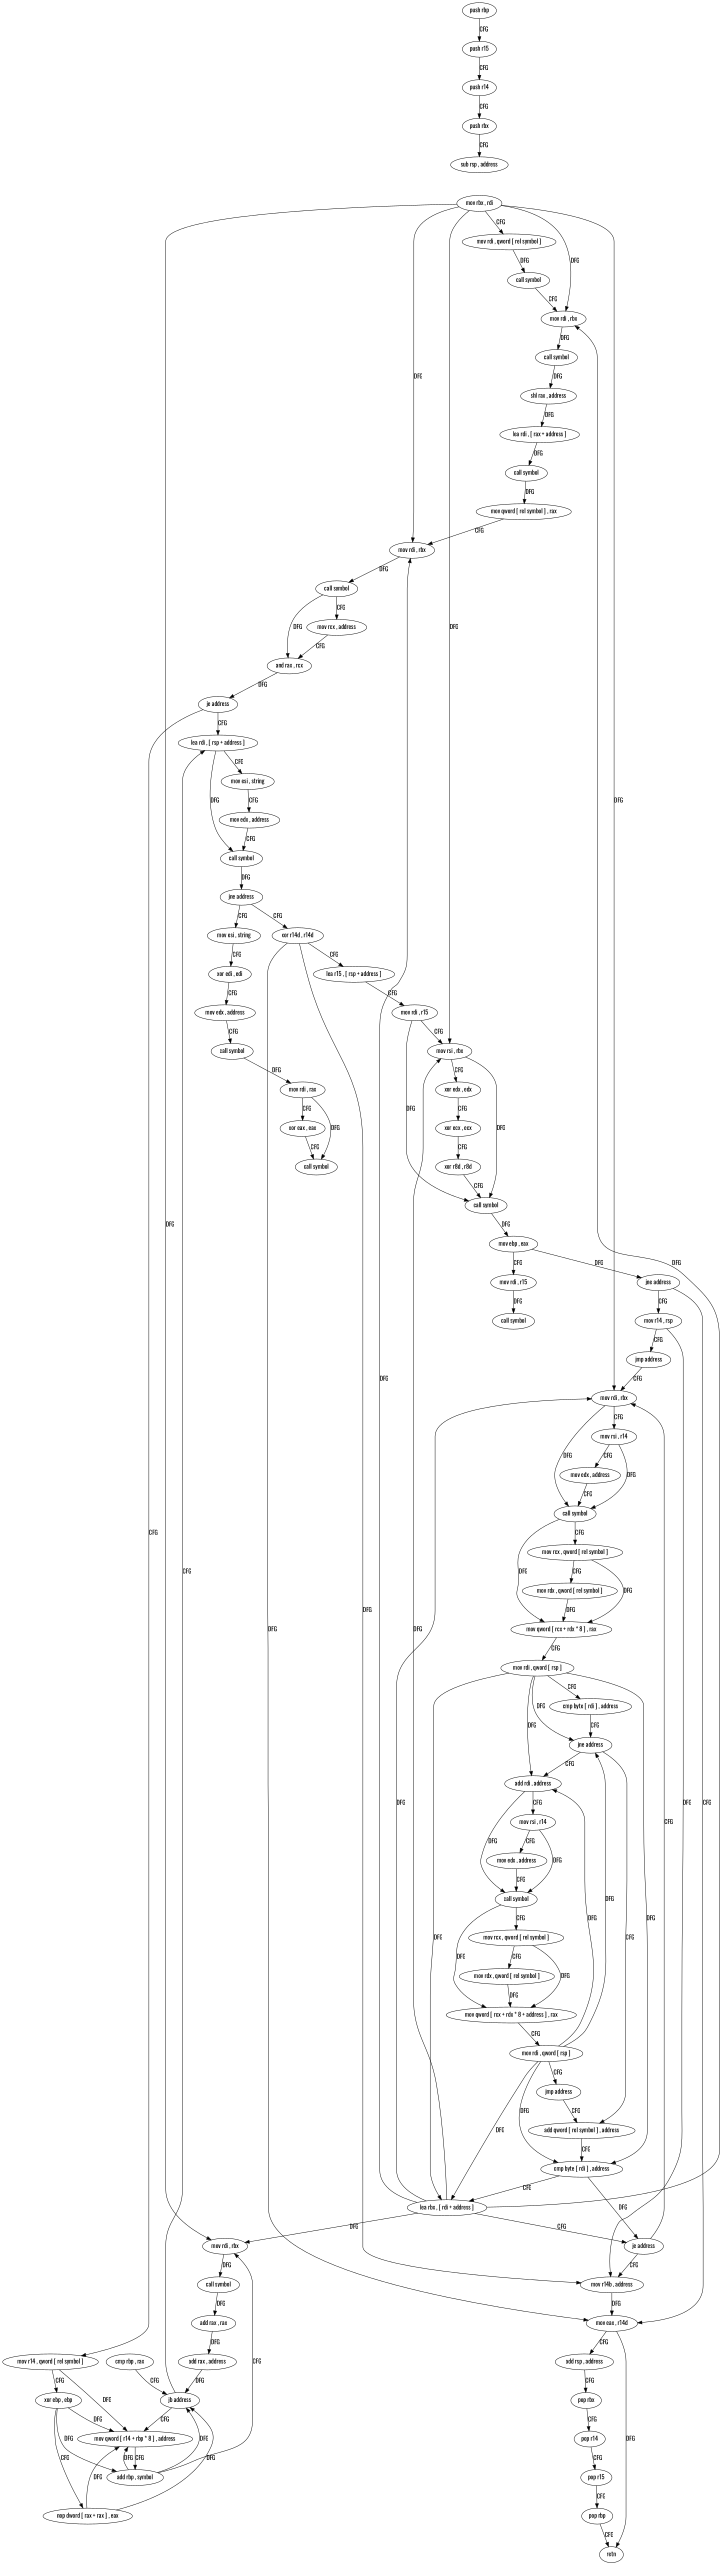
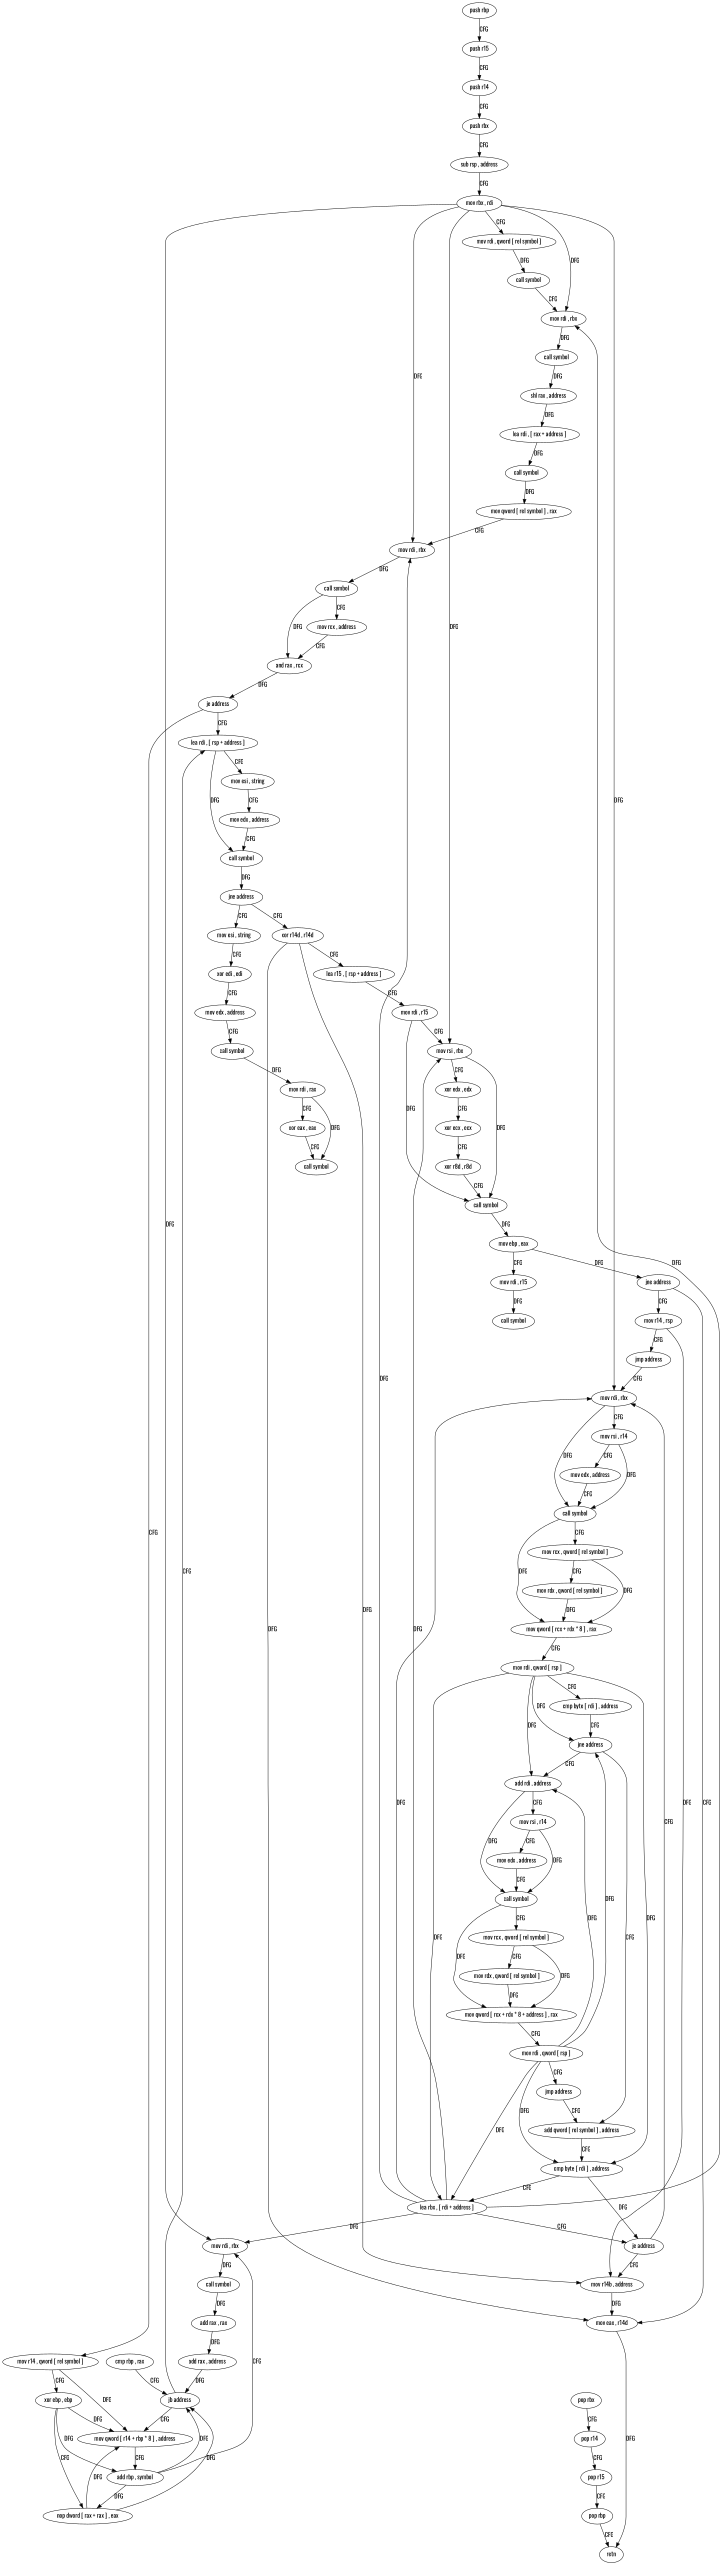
edge "sub rsp , address" -> "mov rbx , rdi": added, label "CFG"
node "add rsp , address": removed
edge "add rbp , symbol" -> "mov qword [ r14 + rbp * 8 ] , address": now "add rbp , symbol" -> "nop dword [ rax + rax ] , eax"
